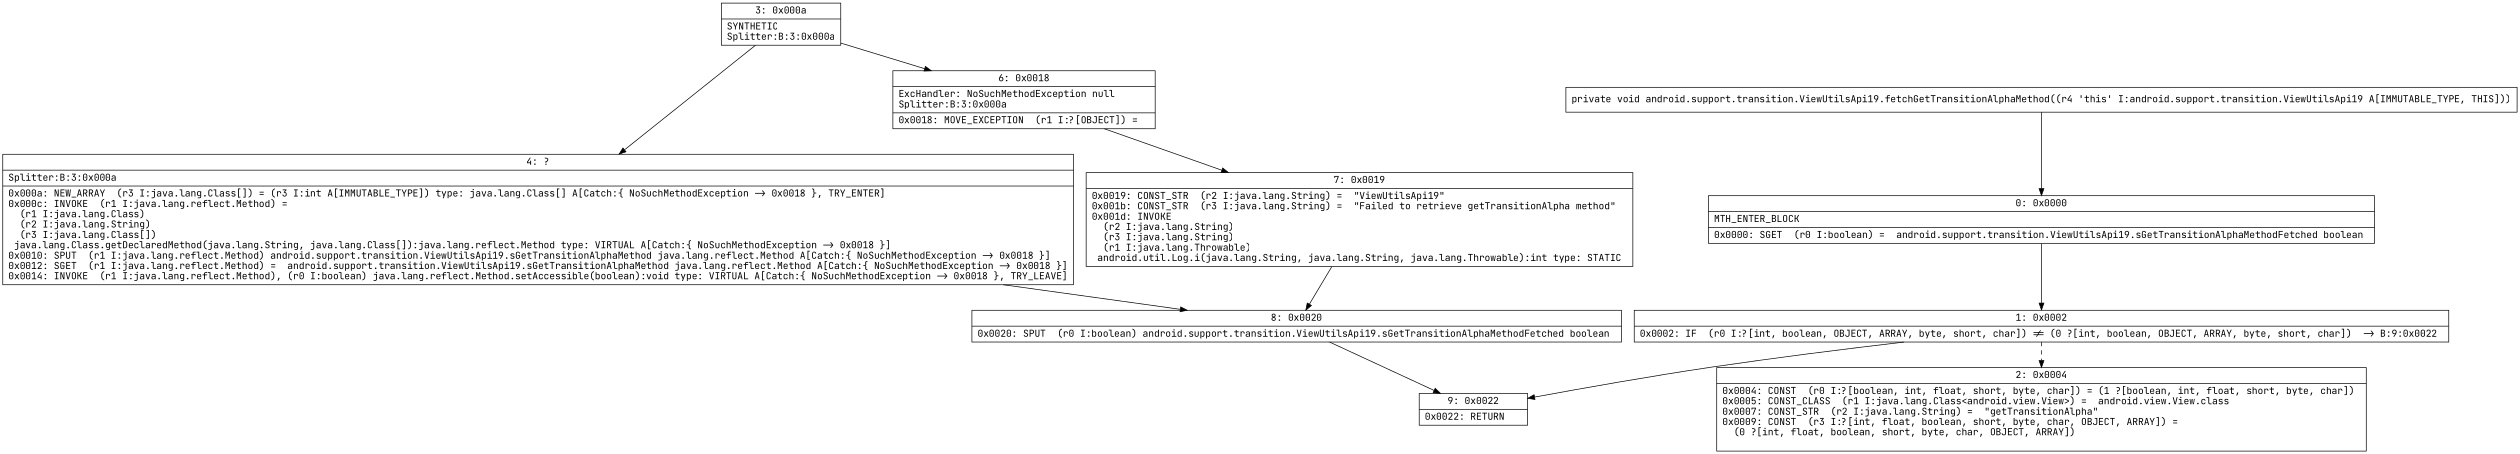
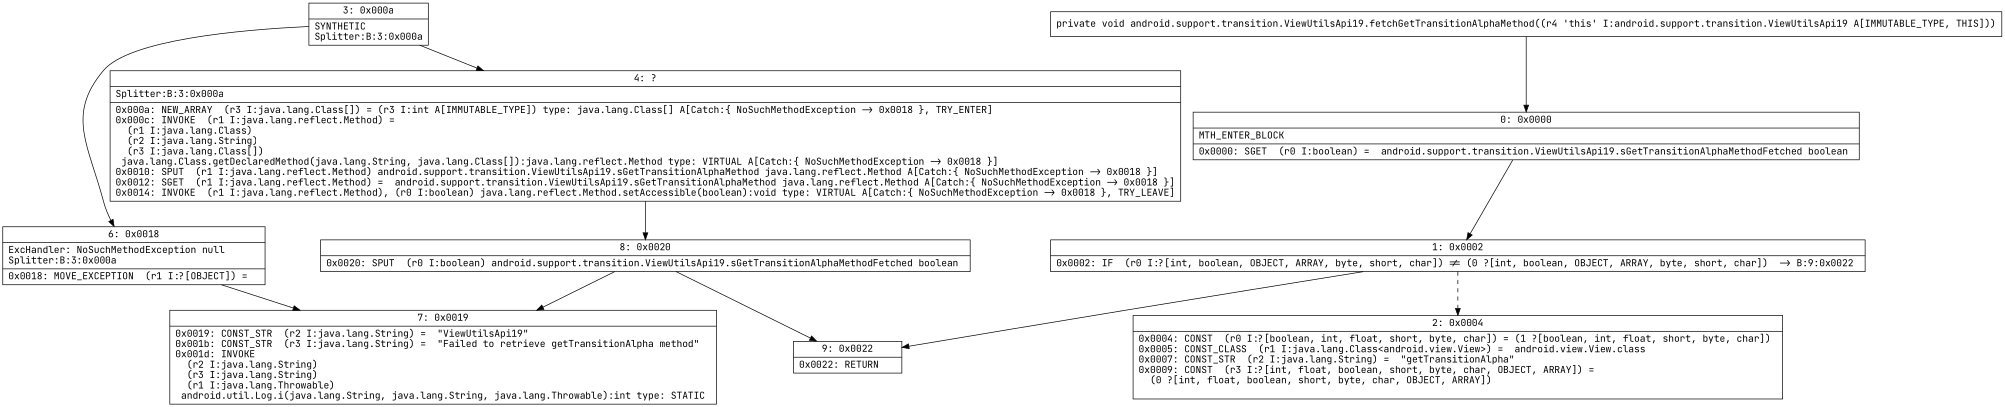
edge "7: 0x0019" -> "8: 0x0020": reversed
